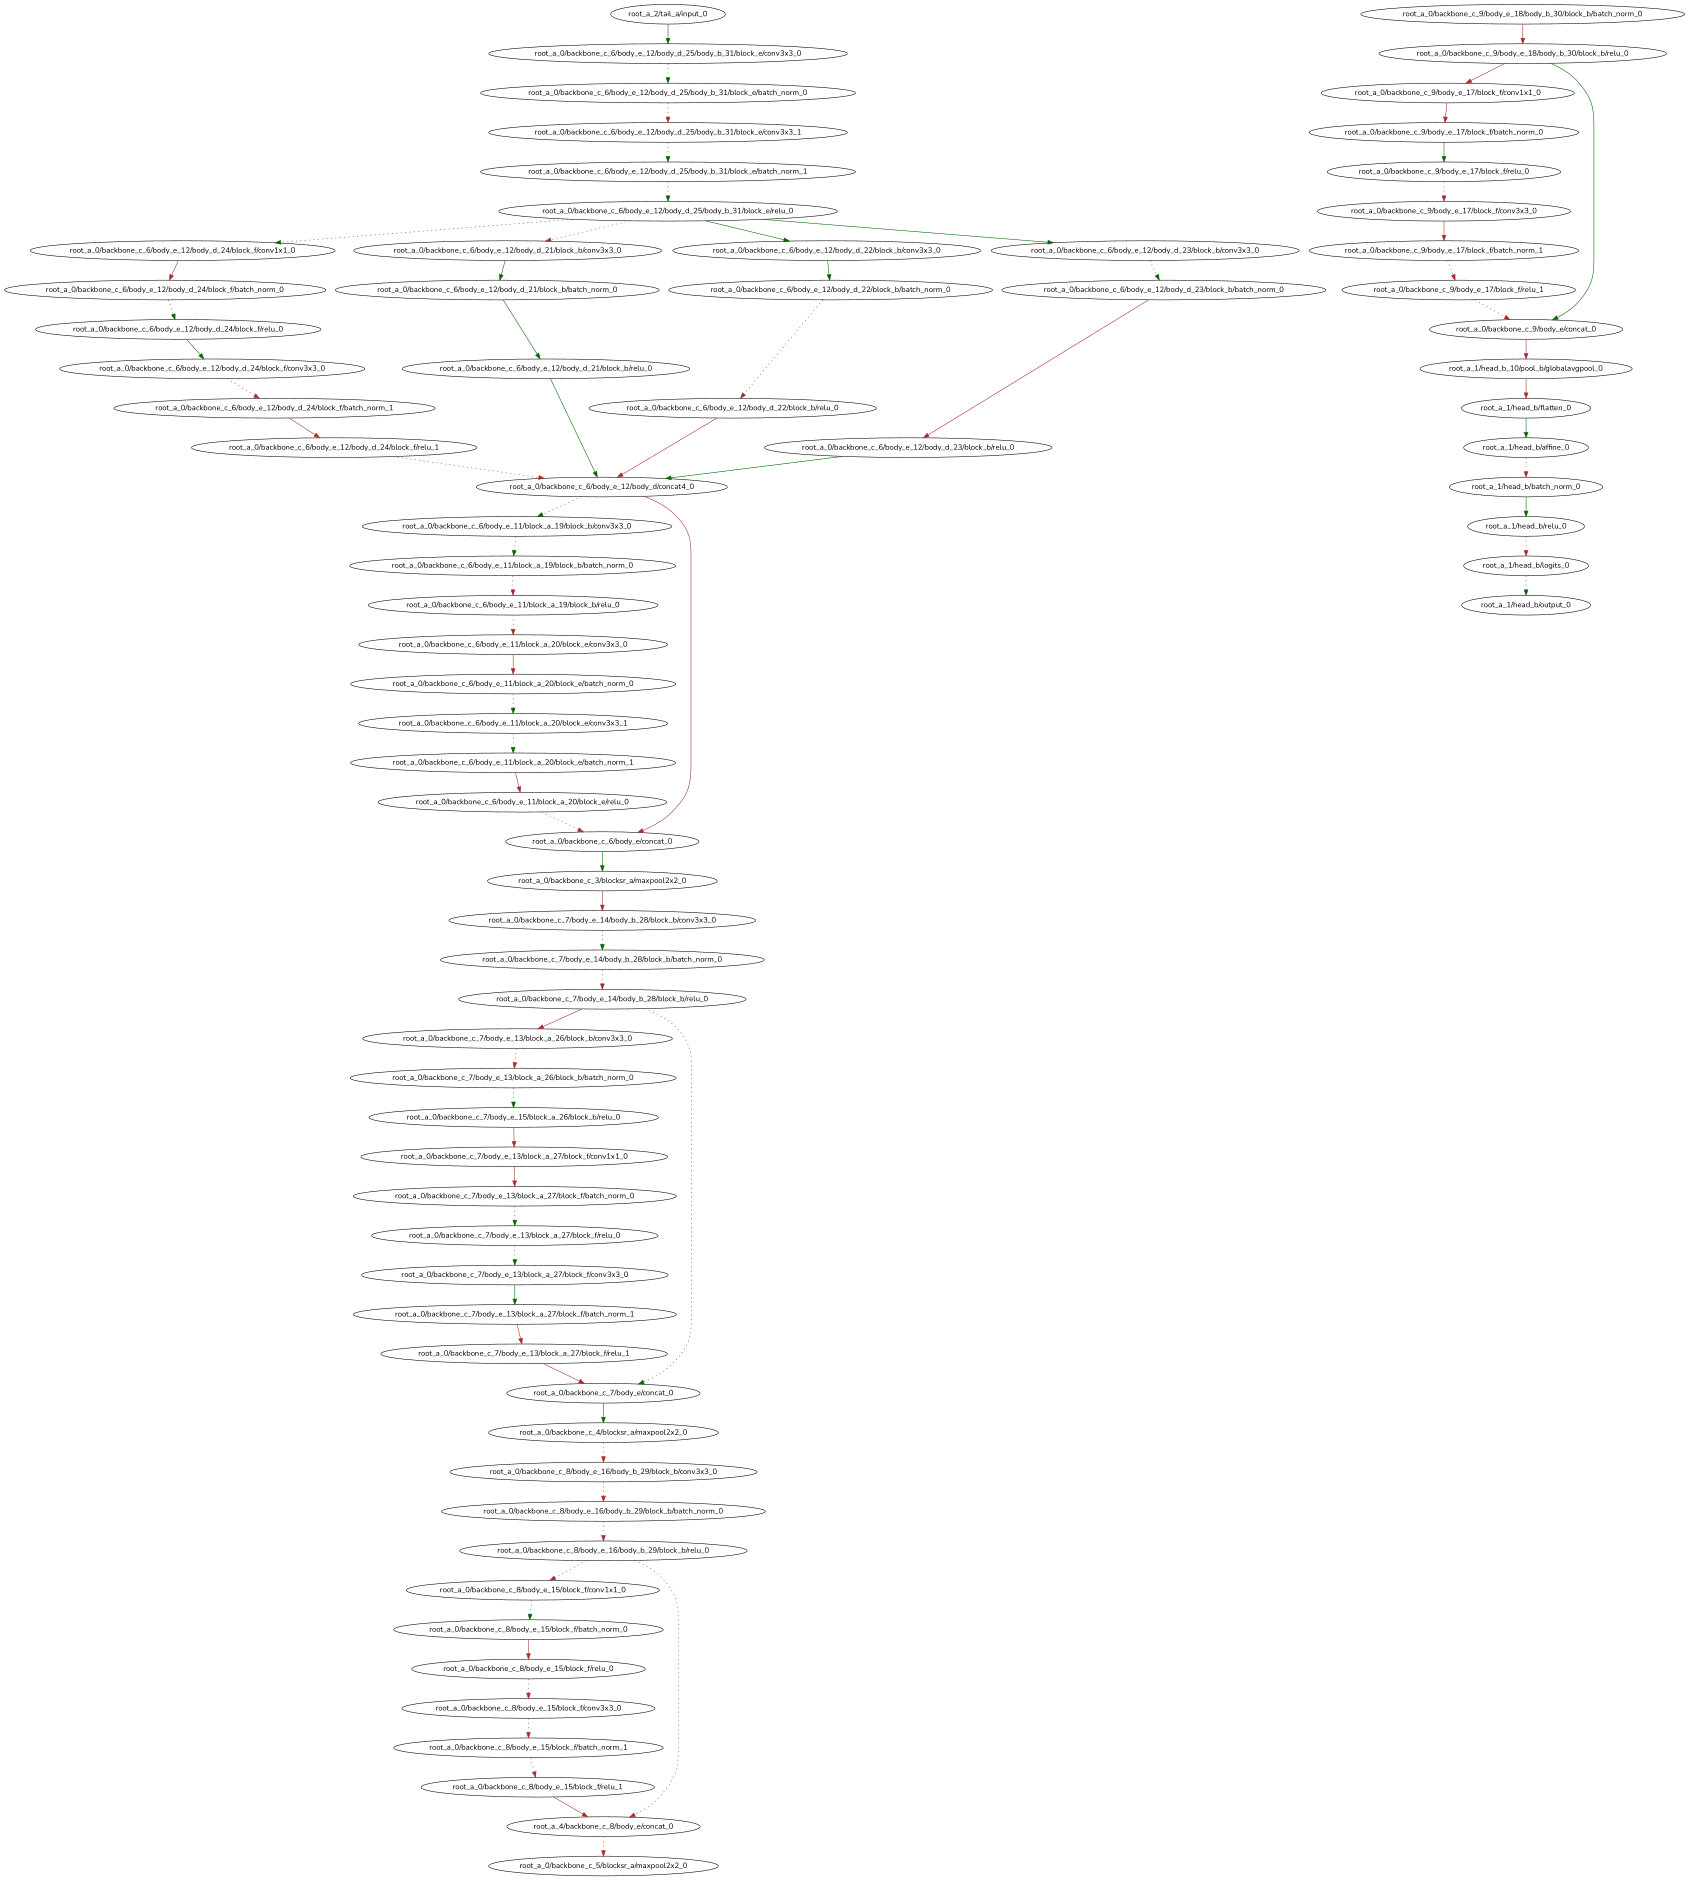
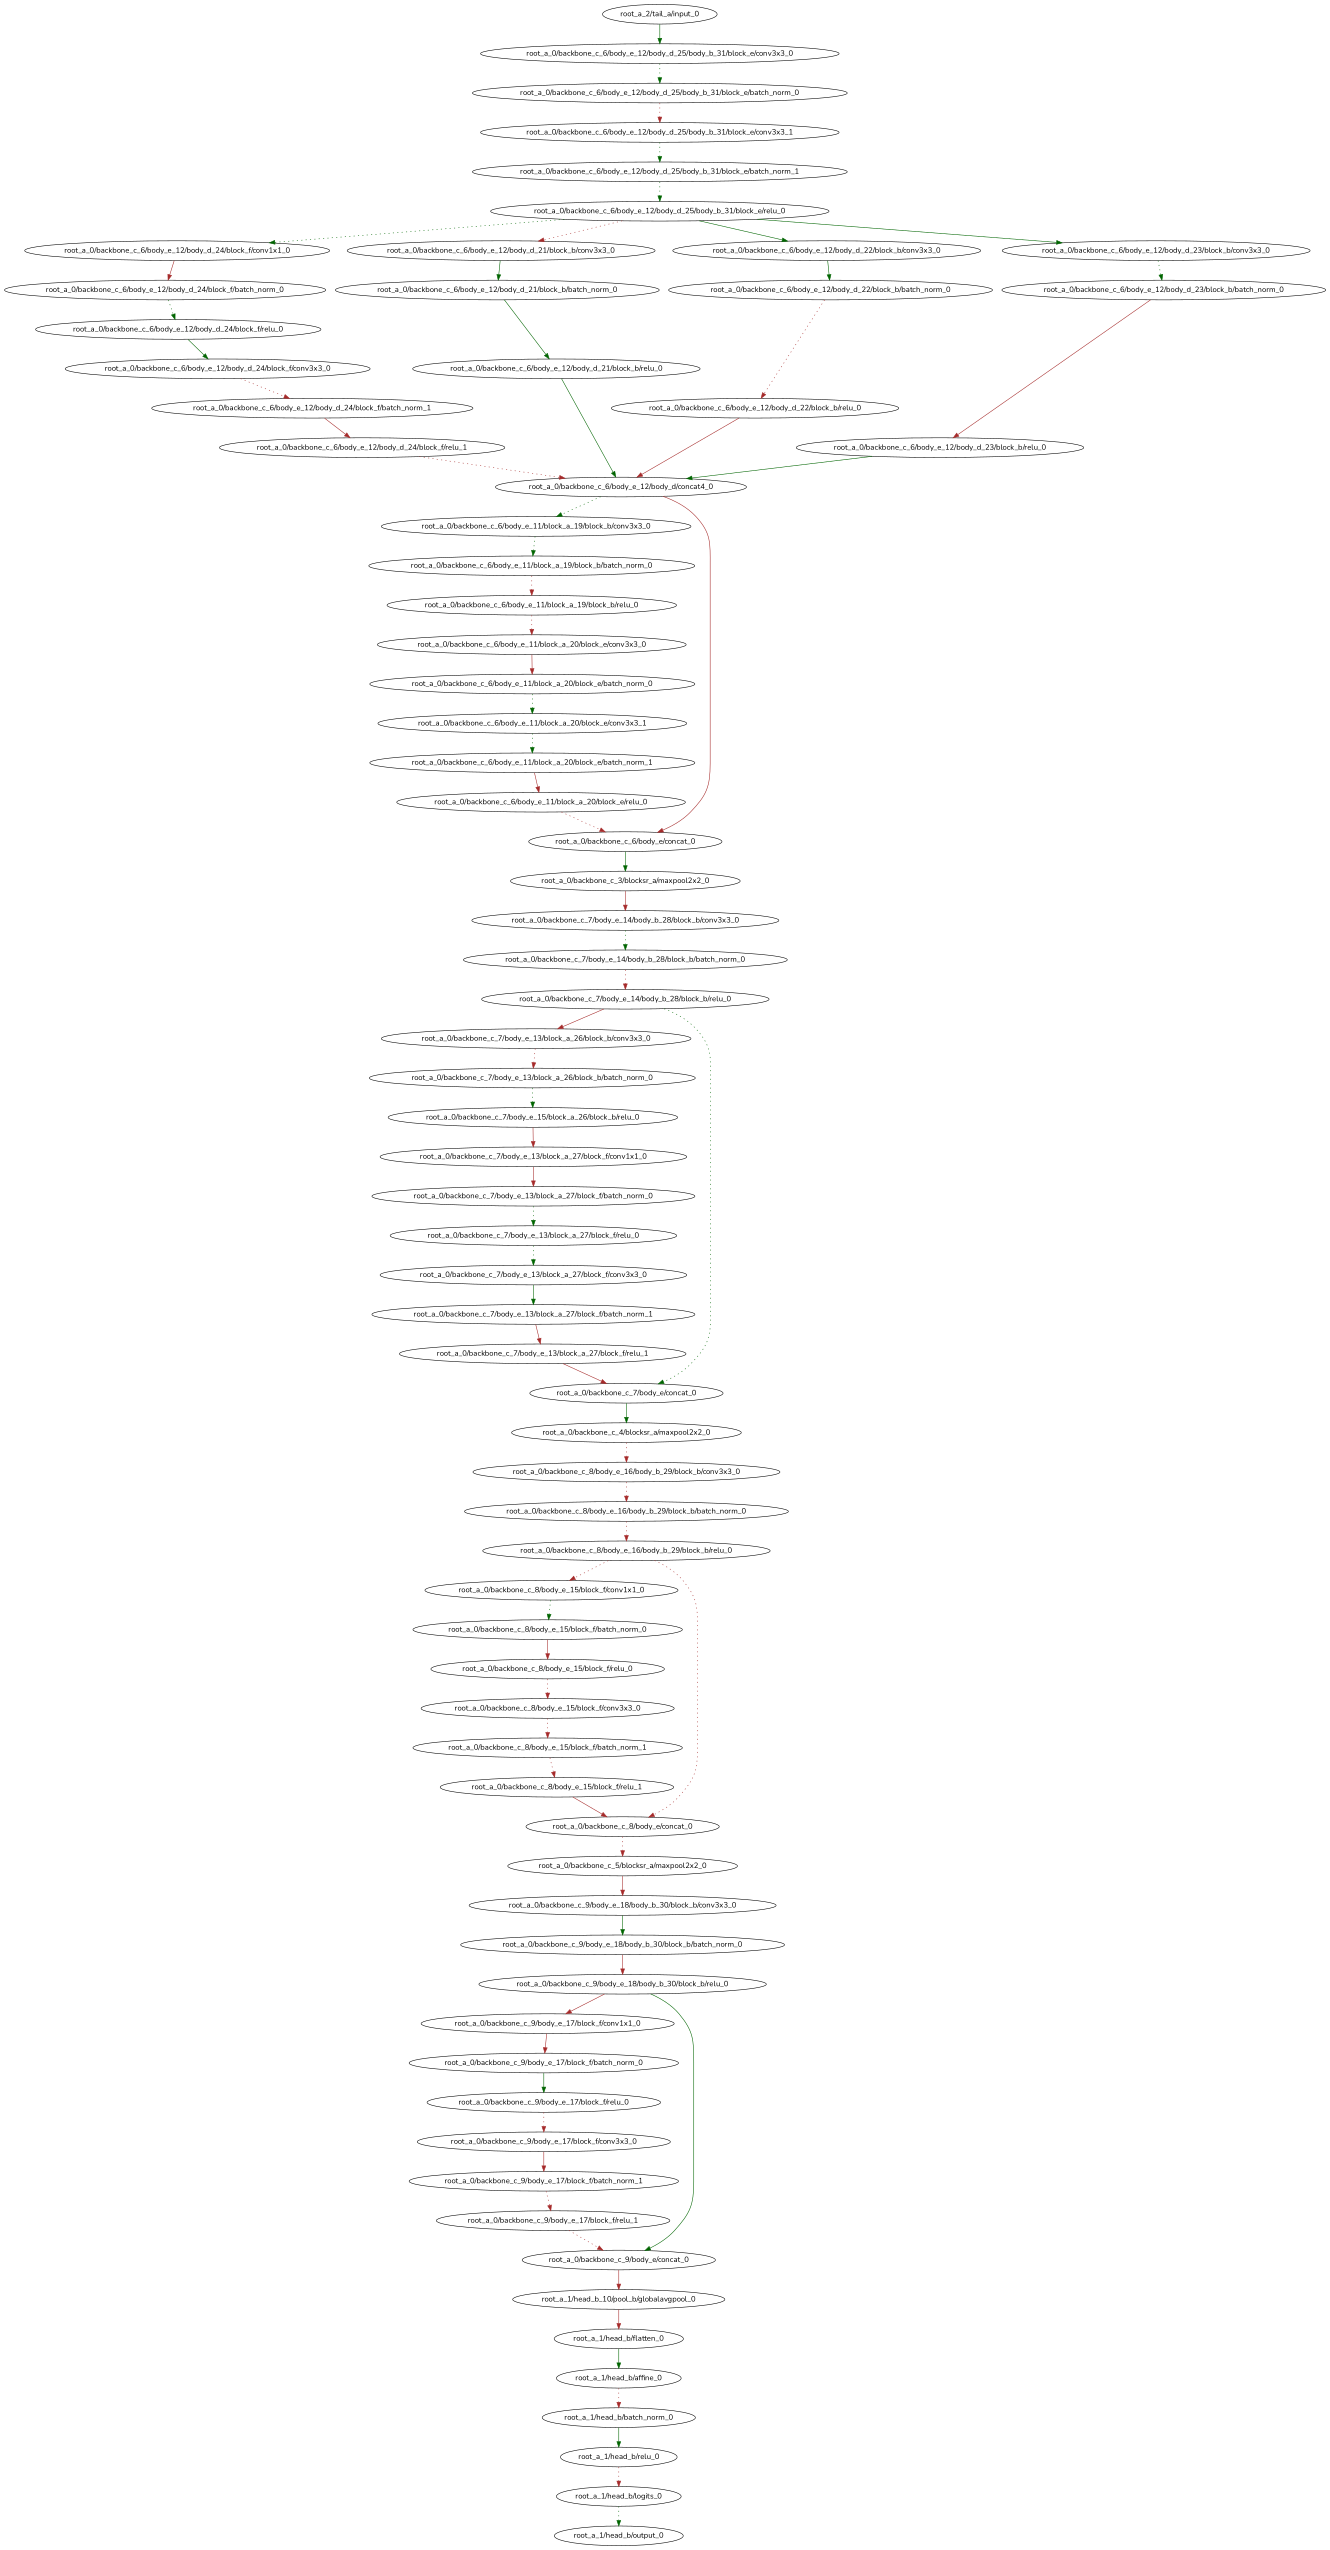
node "root_a_4/backbone_c_8/body_e/concat_0": label "root_a_4/backbone_c_8/body_e/concat_0" -> "root_a_0/backbone_c_8/body_e/concat_0"
node "root_a_0/backbone_c_9/body_e_18/body_b_30/block_b/conv3x3_0": added
